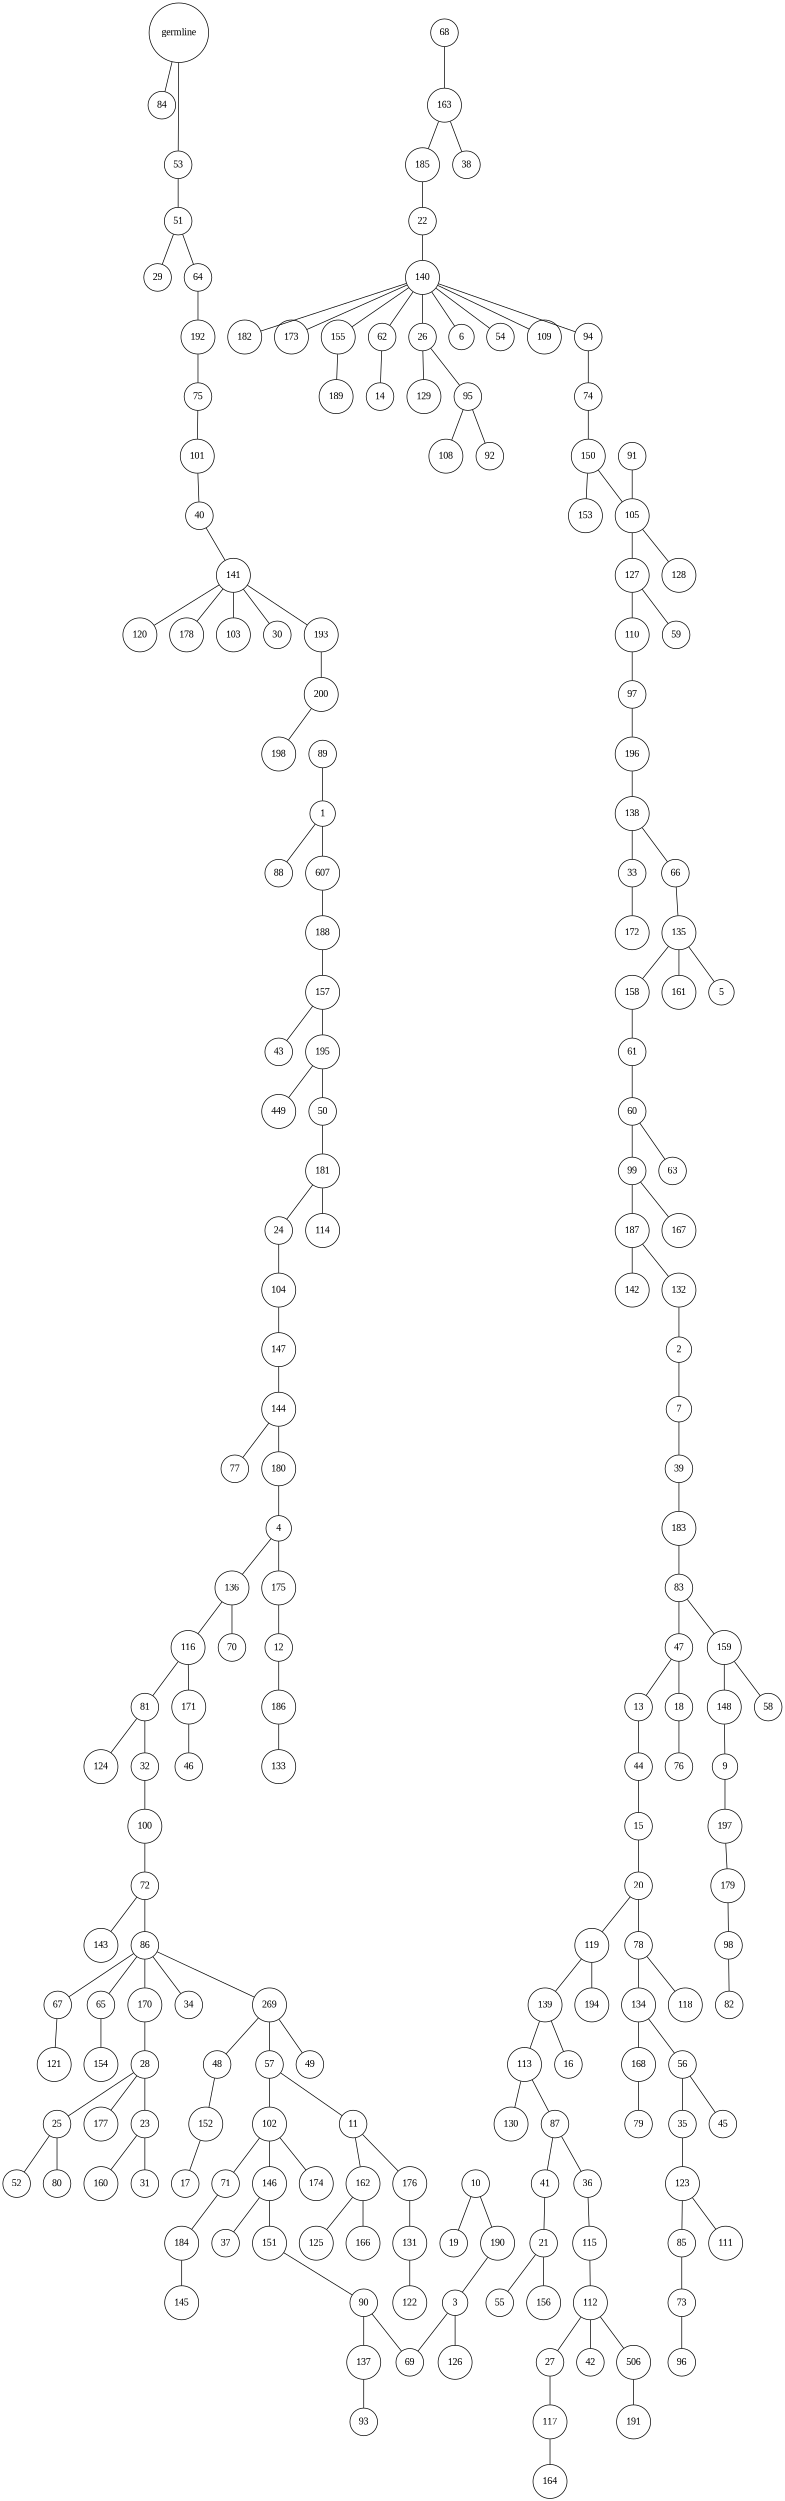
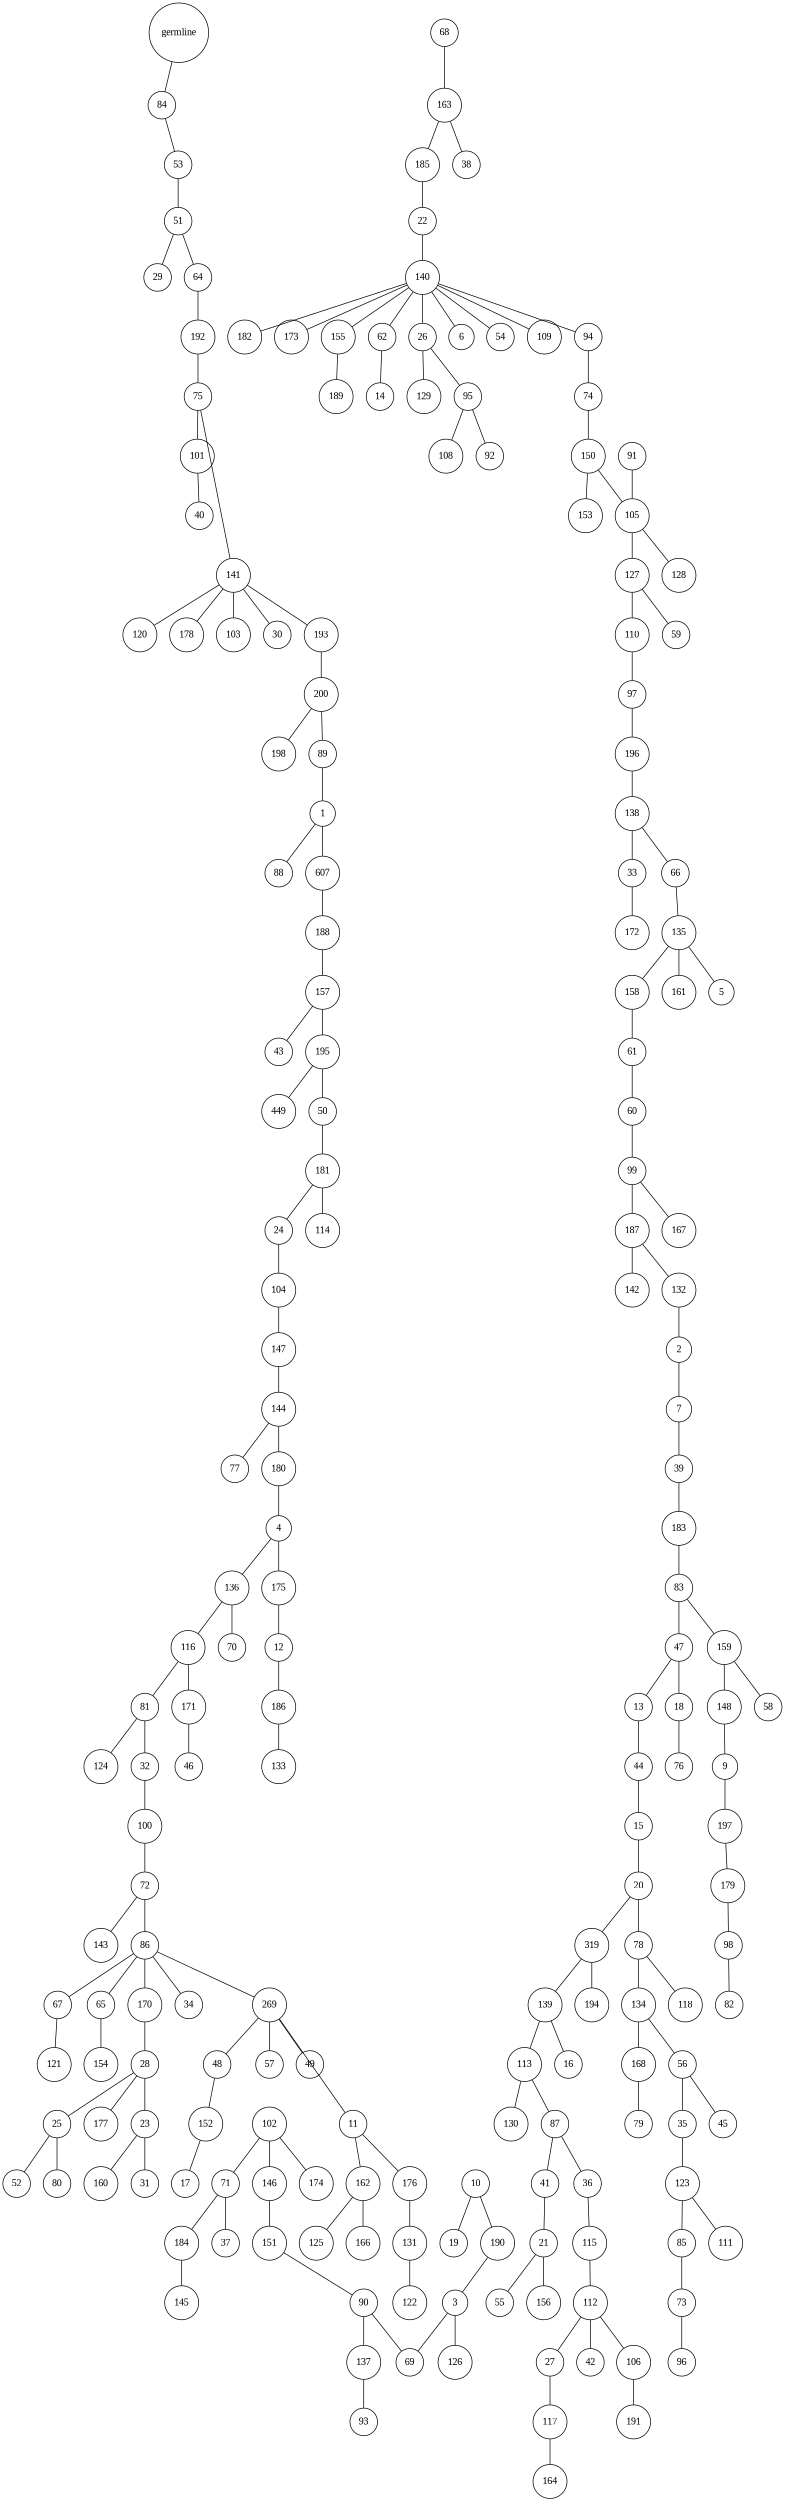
edge "germline" -- "53": now "84" -- "53"
edge "40" -- "141": now "75" -- "141"
edge "200" -- "89": added
node "63": removed
node "119": label "119" -> "319"
edge "57" -- "102": removed
edge "57" -- "11": now "269" -- "11"
edge "146" -- "37": now "71" -- "37"
node "506": label "506" -> "106"
